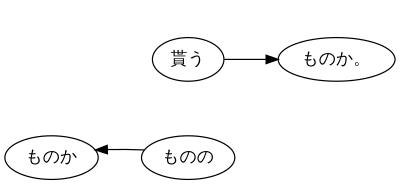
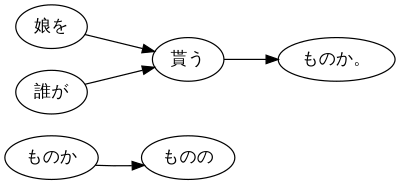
node "娘を": added
node "誰が": added
edge "ものの" -> "ものか": reversed
